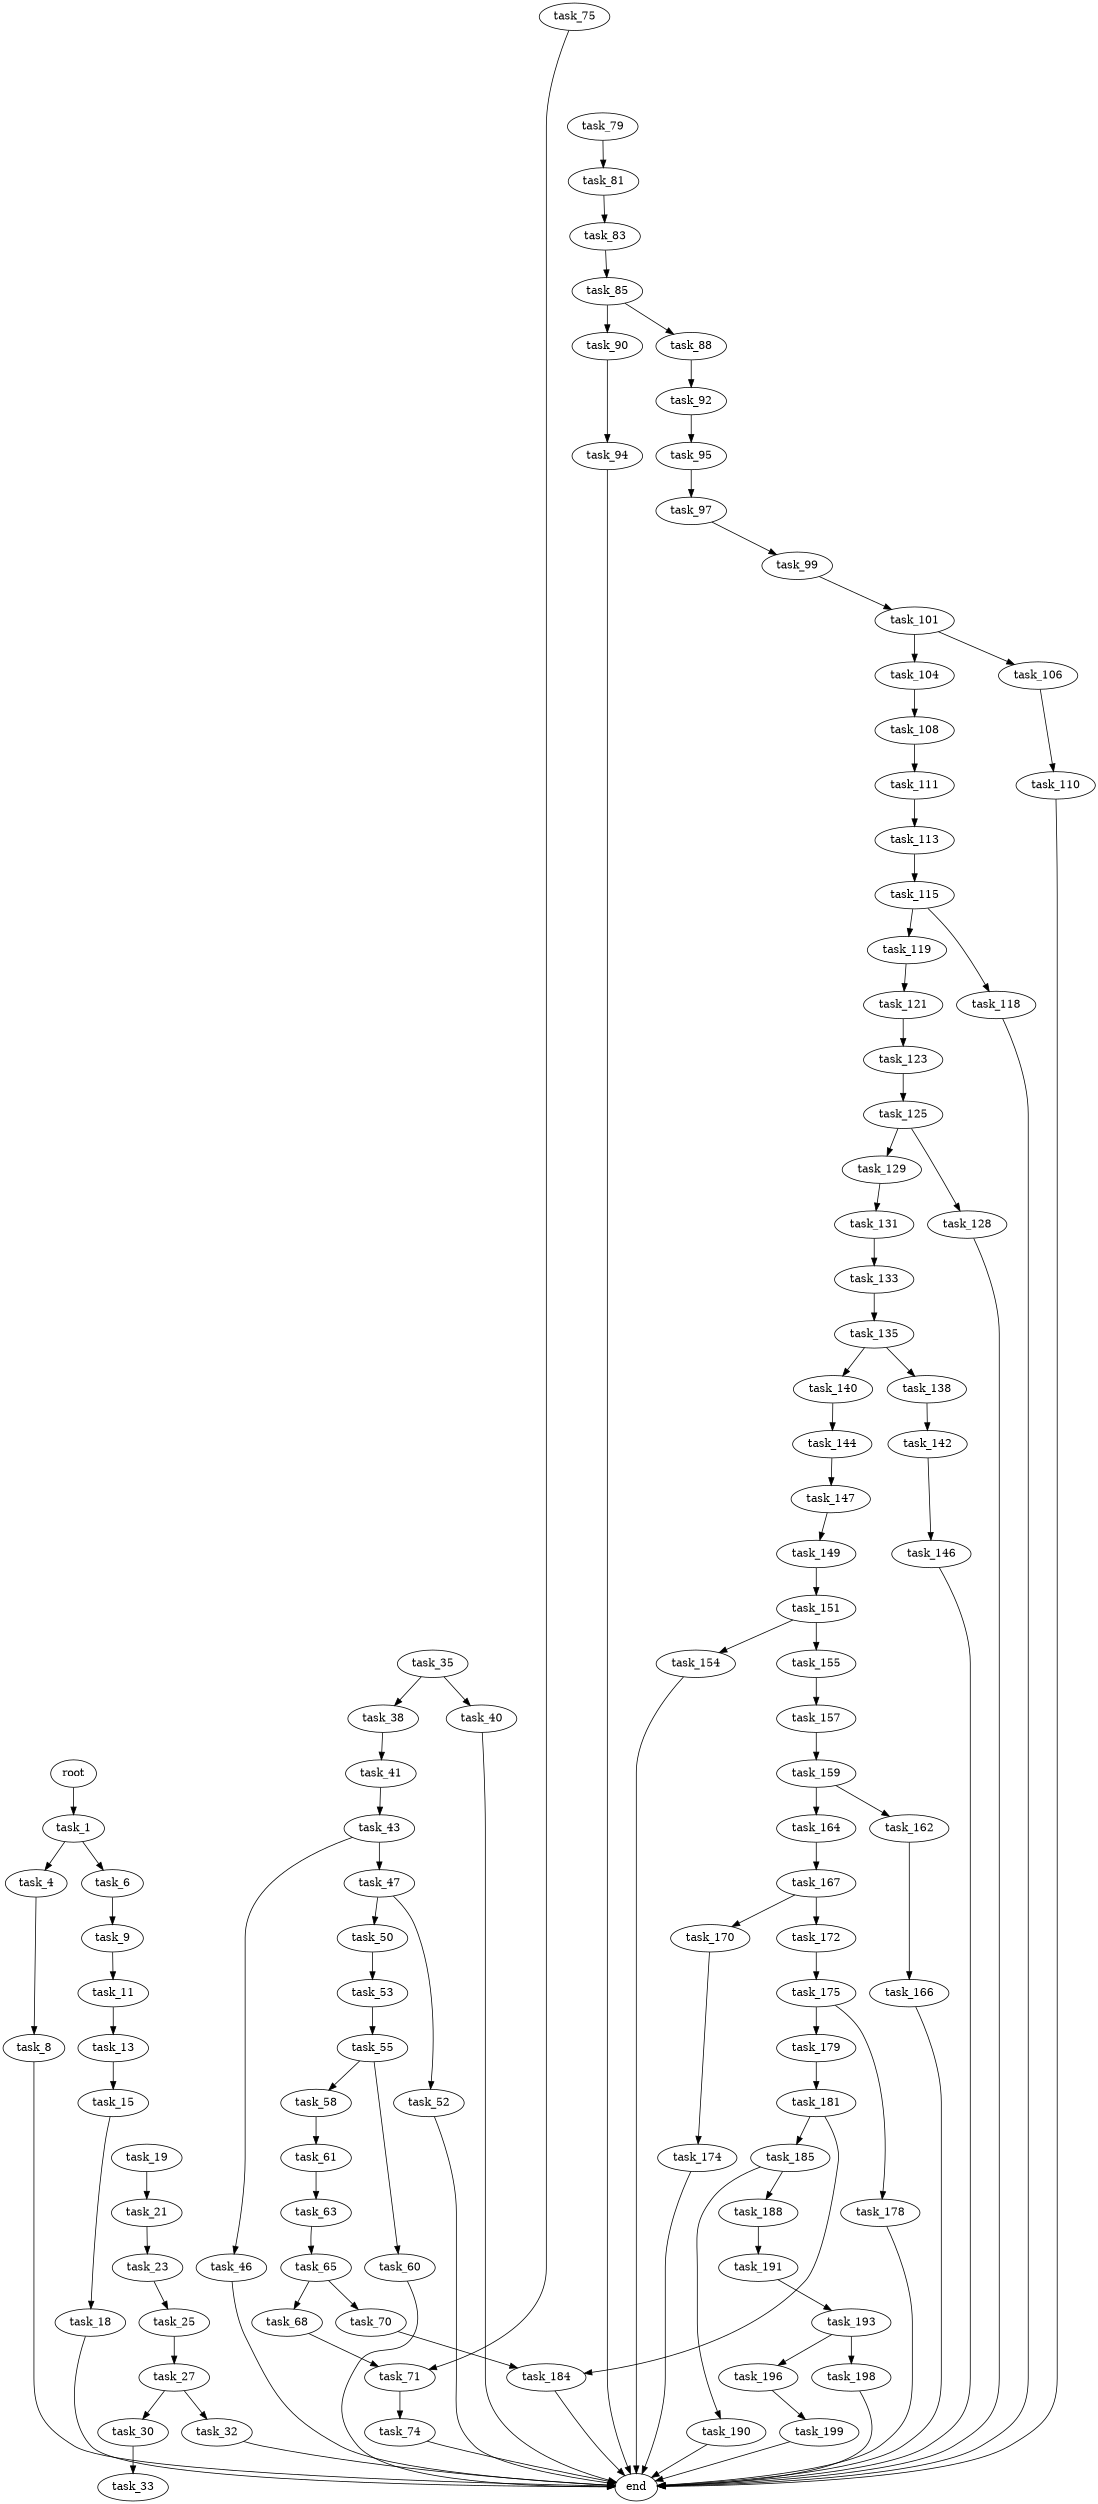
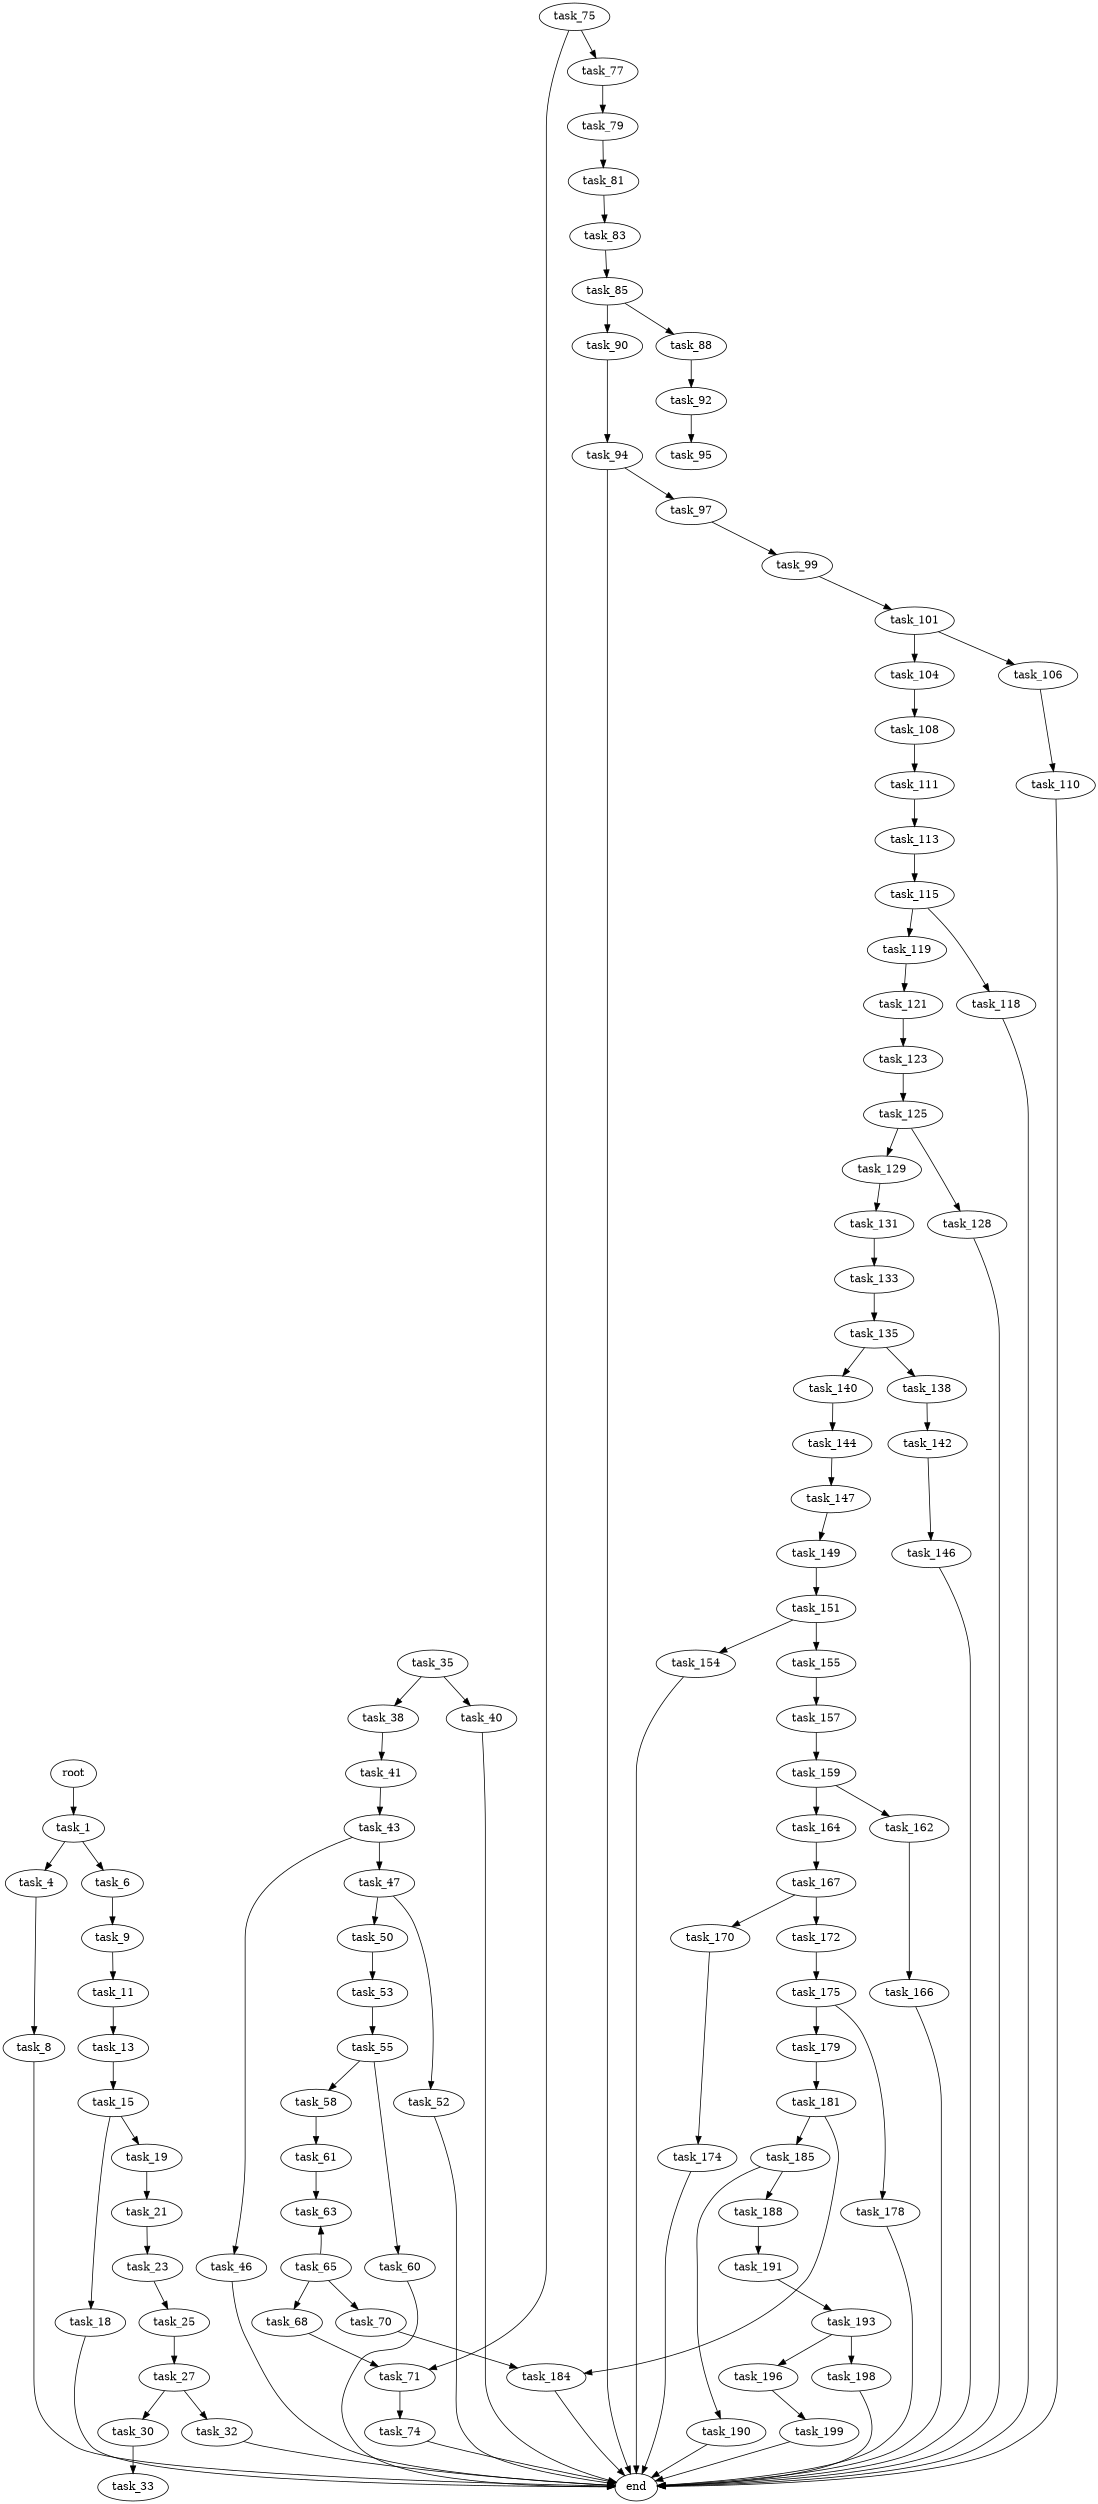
node "task_77": added
edge "task_95" -> "task_97": now "task_94" -> "task_97"
edge "task_15" -> "task_19": added
edge "task_63" -> "task_65": reversed
